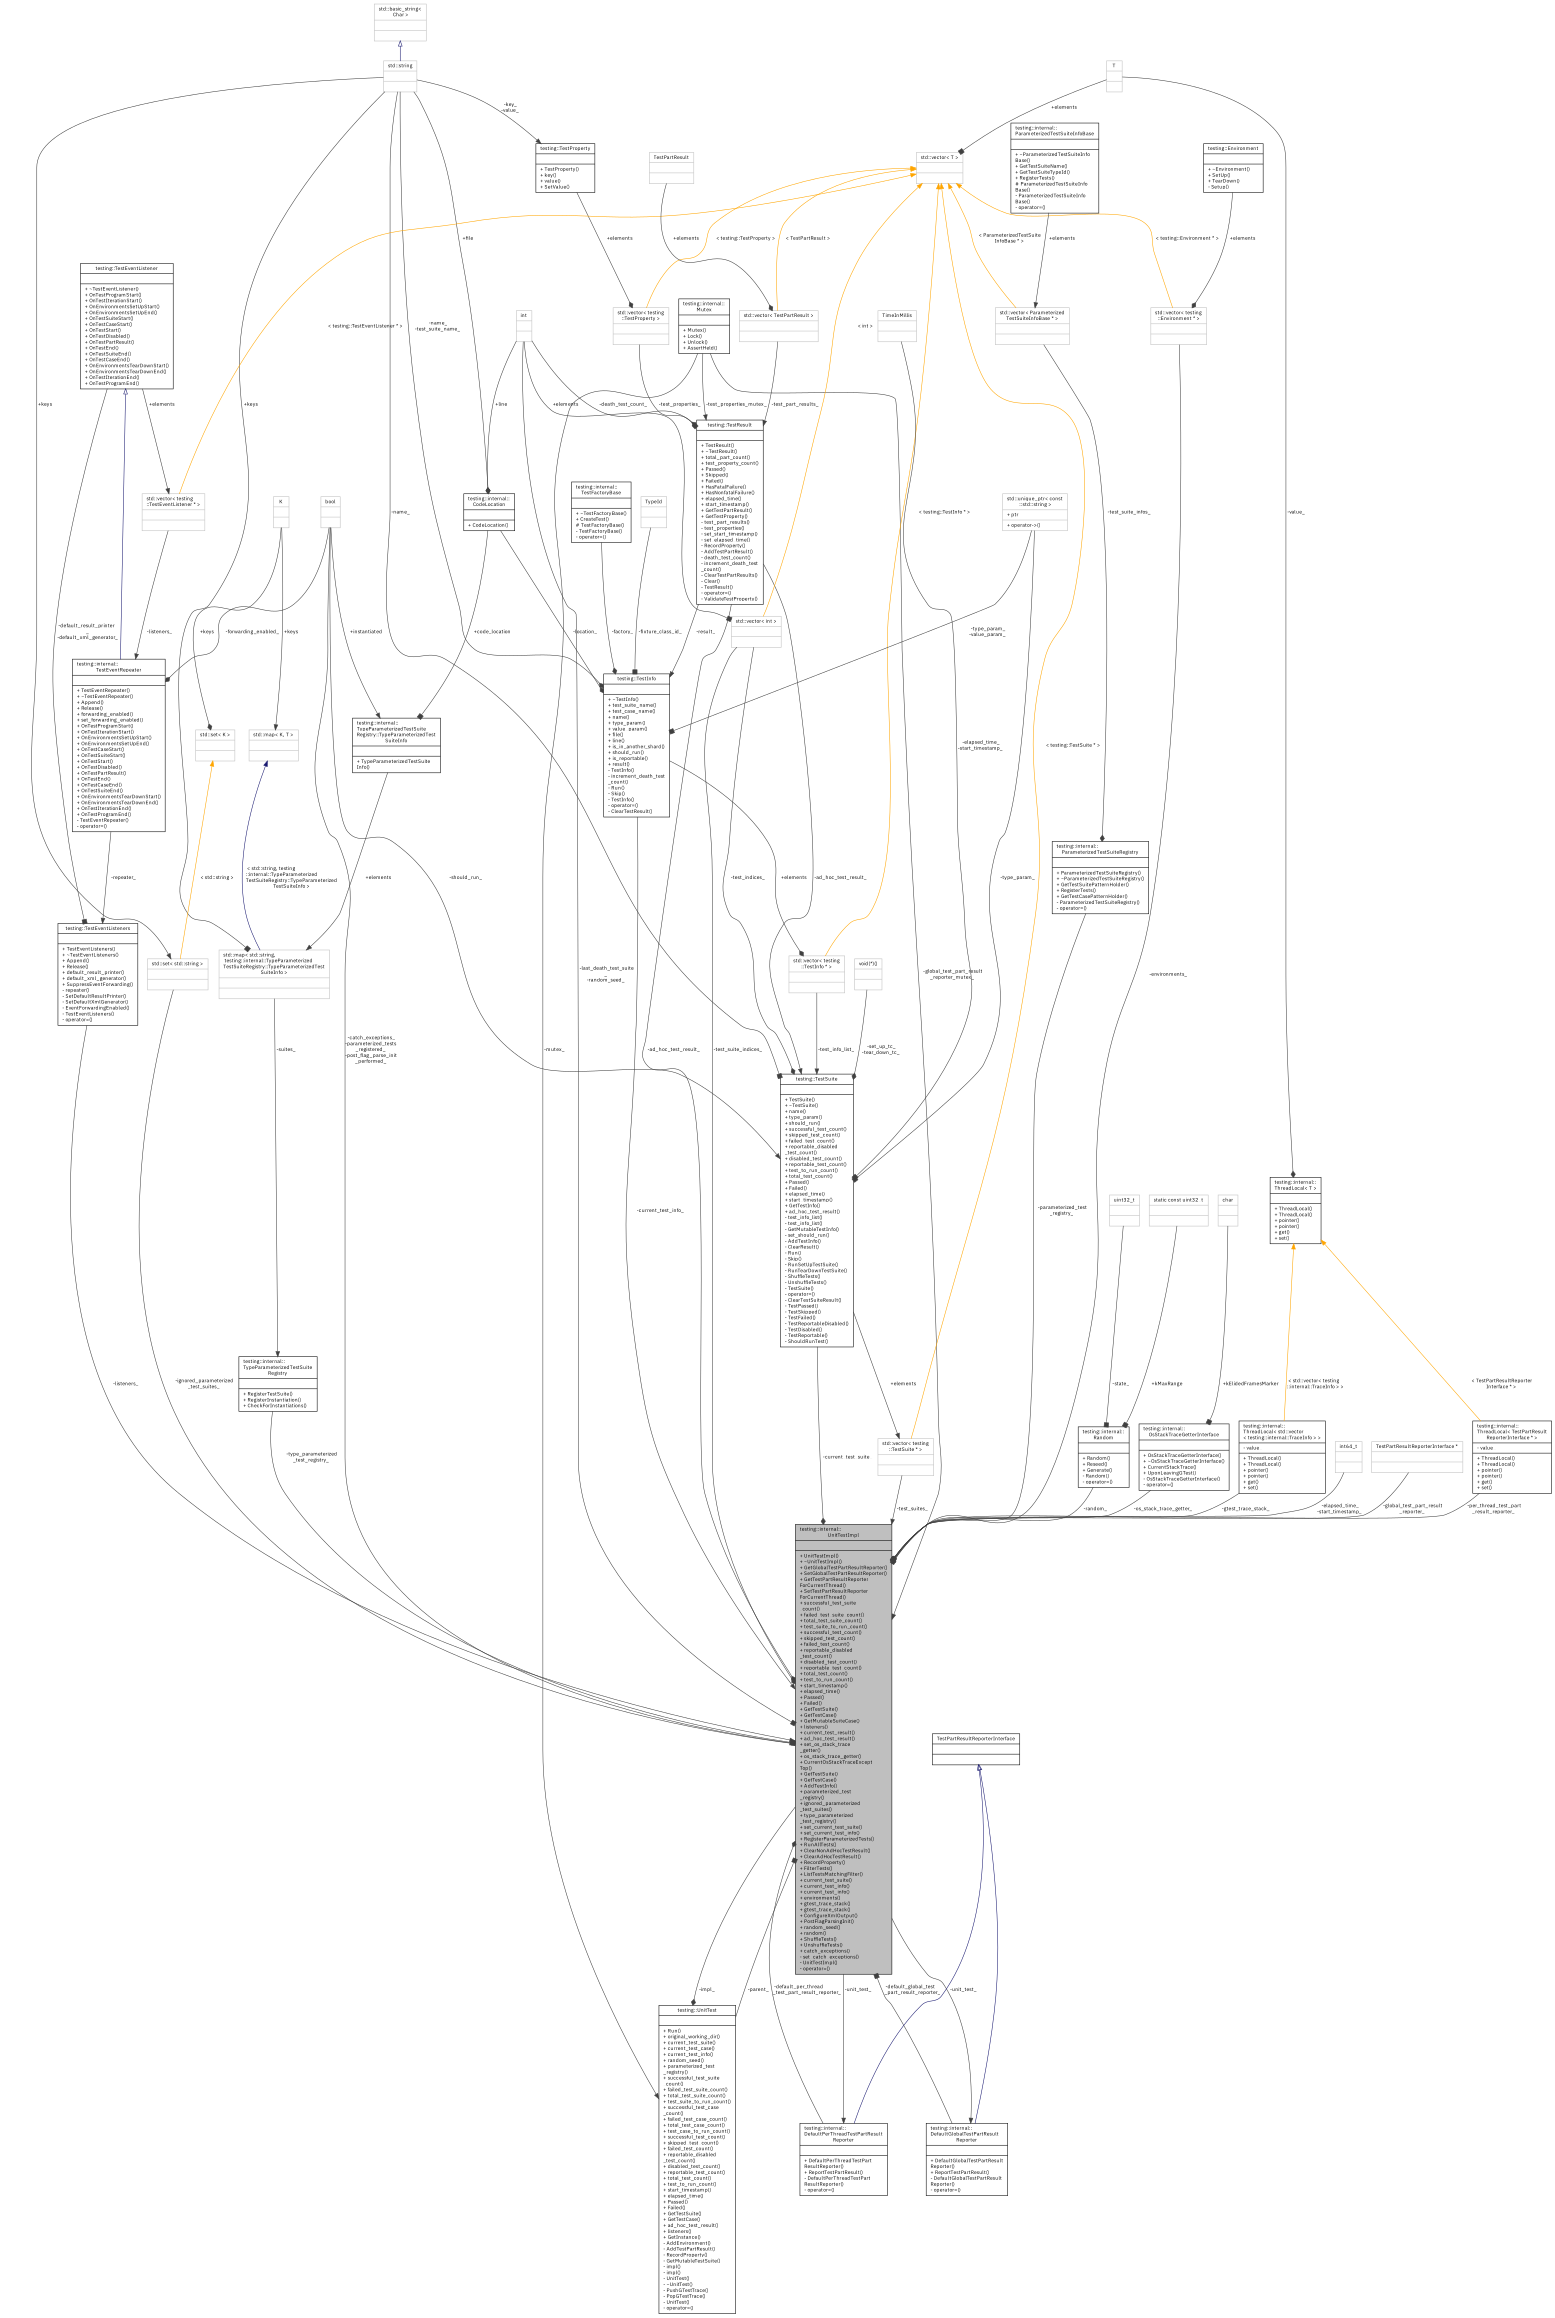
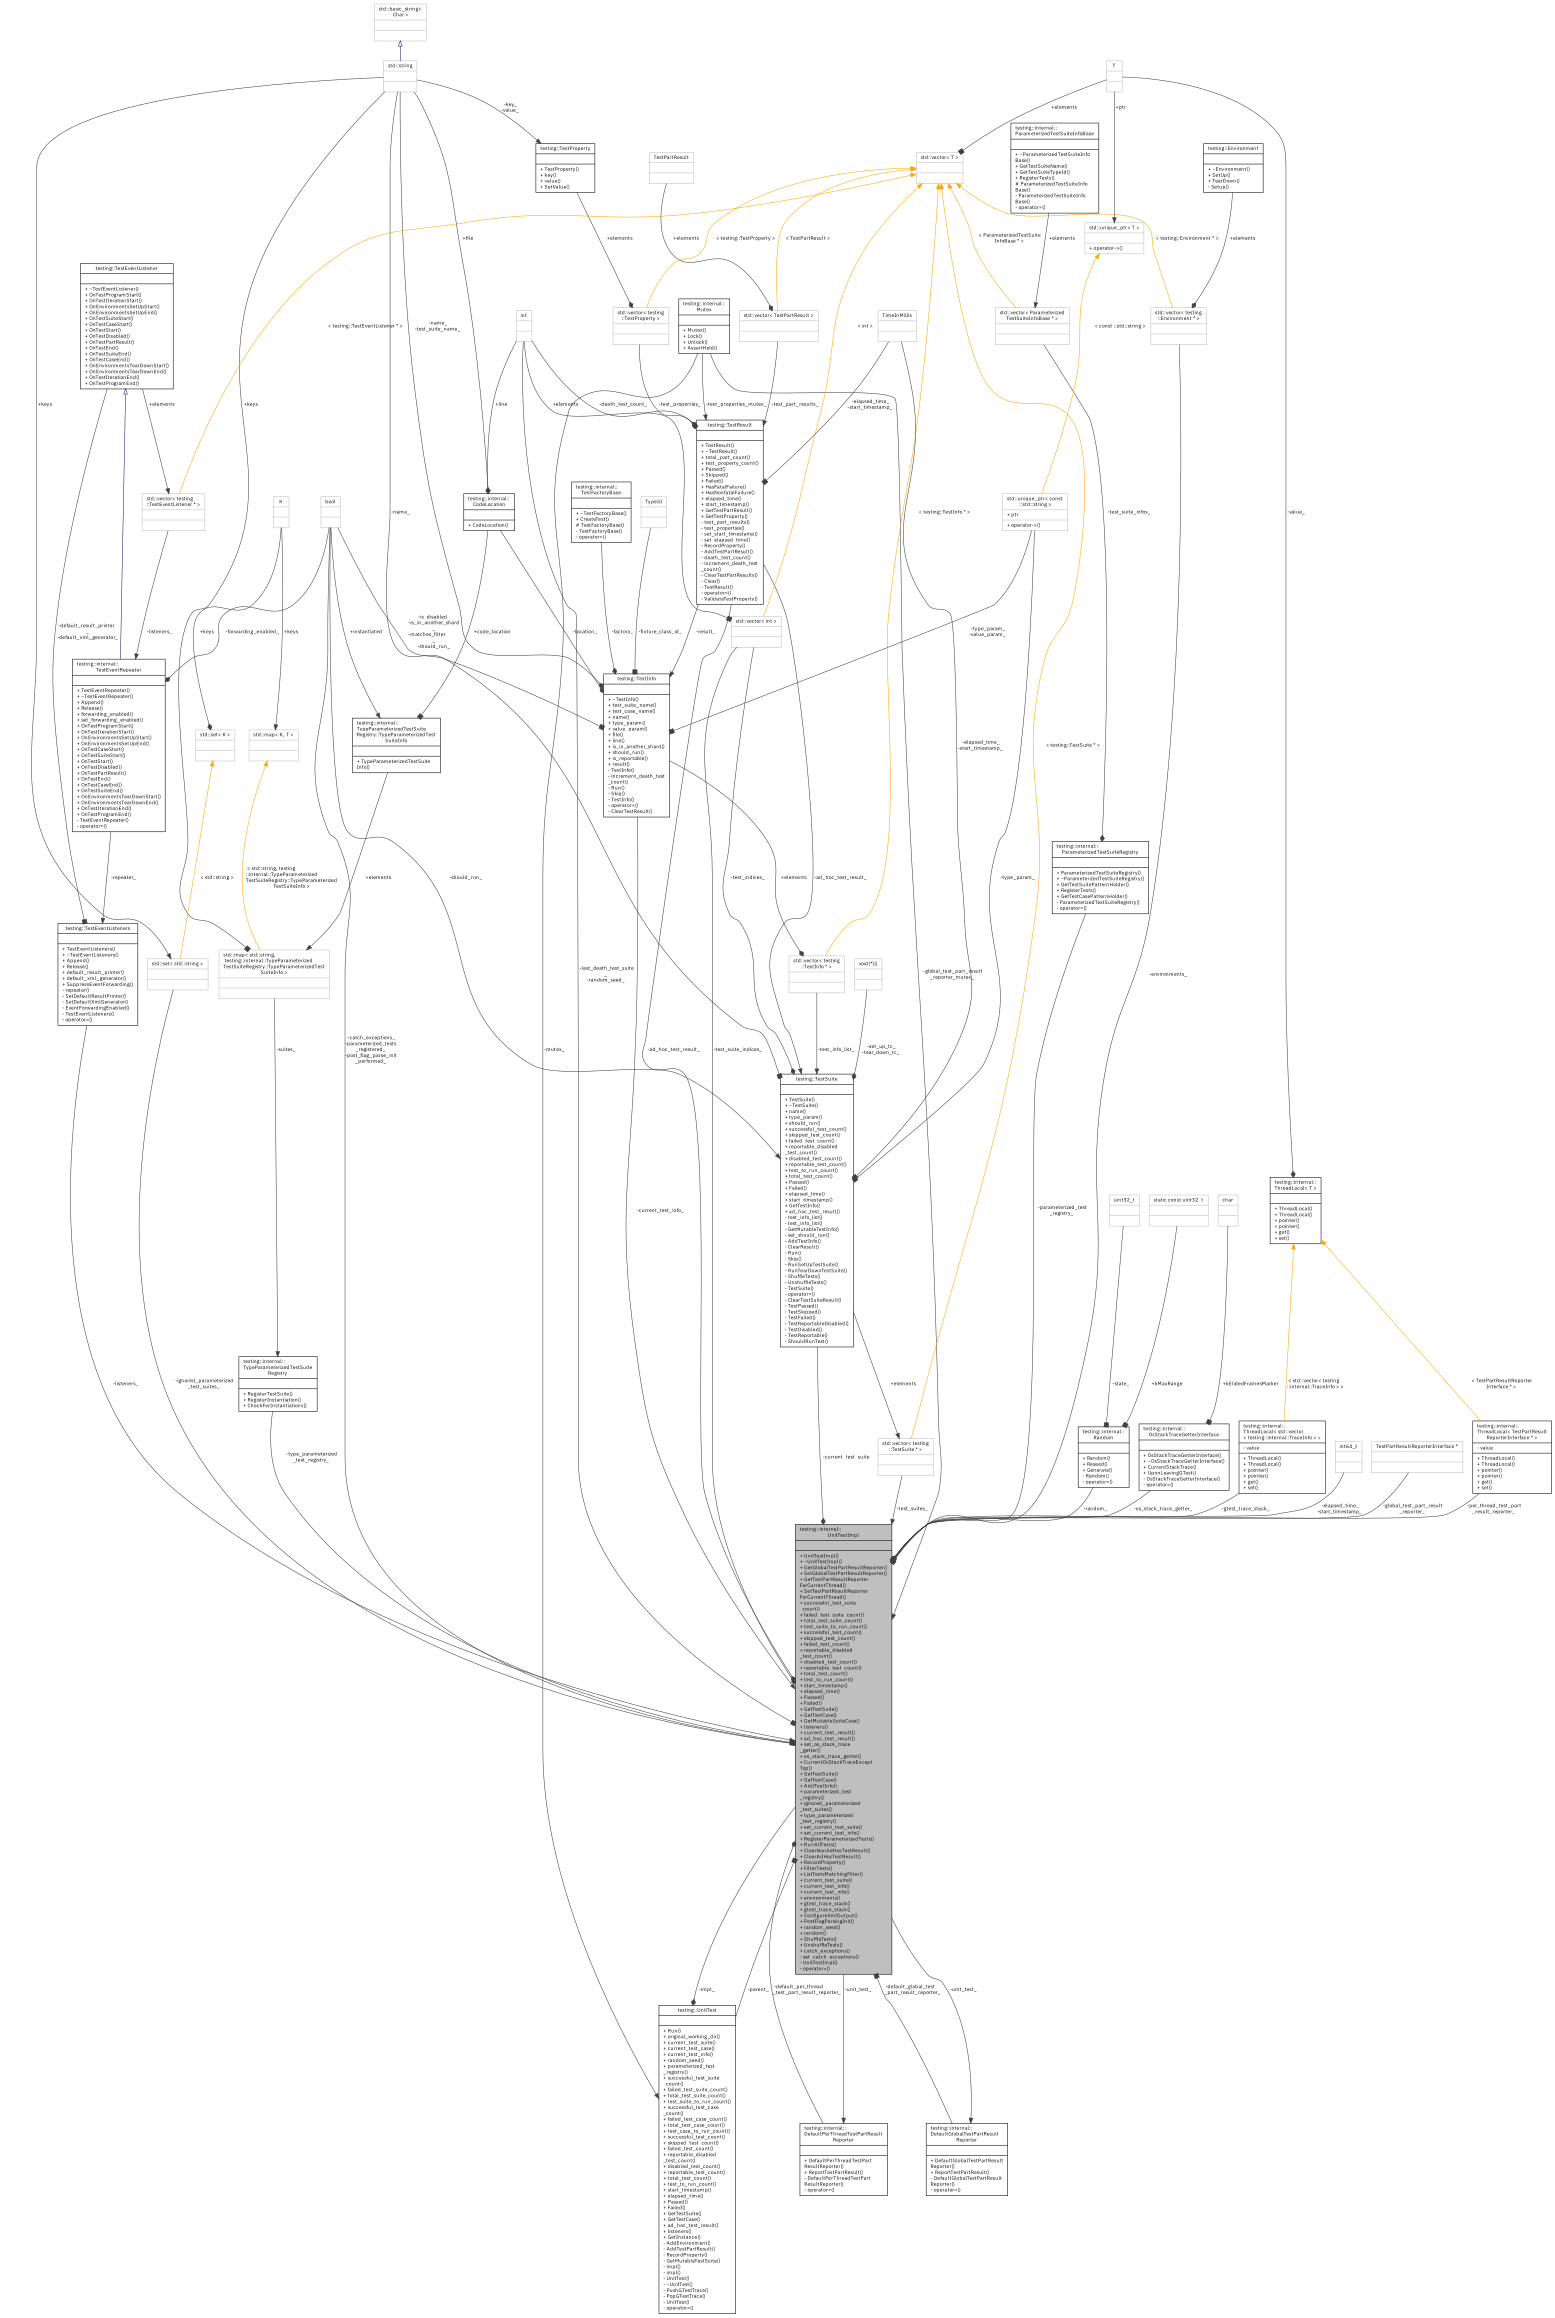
node "std::unique_ptr< T >": added
edge "TimeInMillis" -> "testing::TestResult": added, label "-elapsed_time_ -start_timestamp_"
edge "bool" -> "testing::TestInfo": added, label "-is_disabled_ -is_in_another_shard _ -matches_filter _ -should_run_"
edge "std::map< std::string," -> "std::map< K, T >": color midnightblue -> orange
node "TestPartResultReporterInterface": removed
